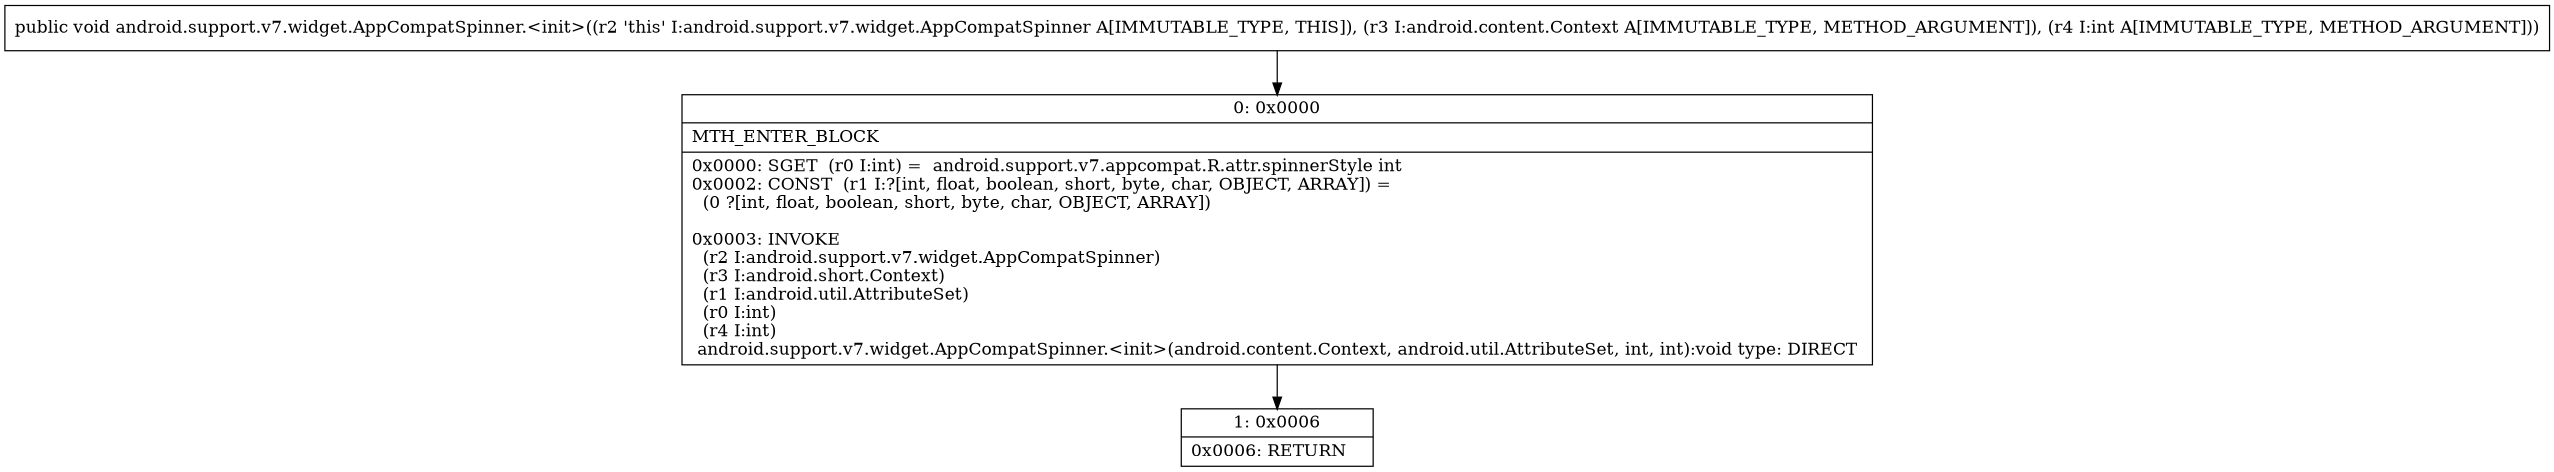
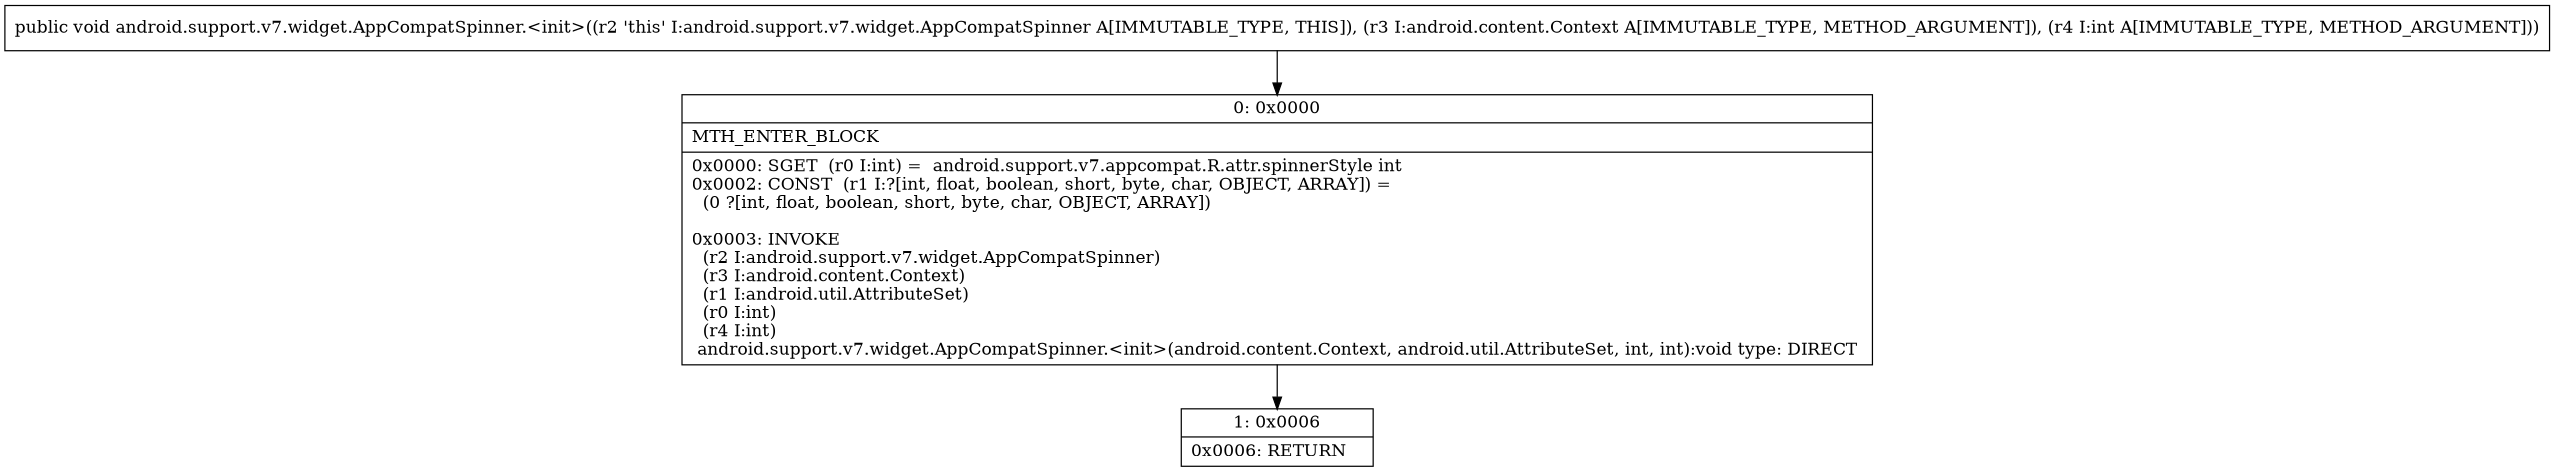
node "0: 0x0000": text "(r3 I:android.short.Context)" -> "(r3 I:android.content.Context)"
